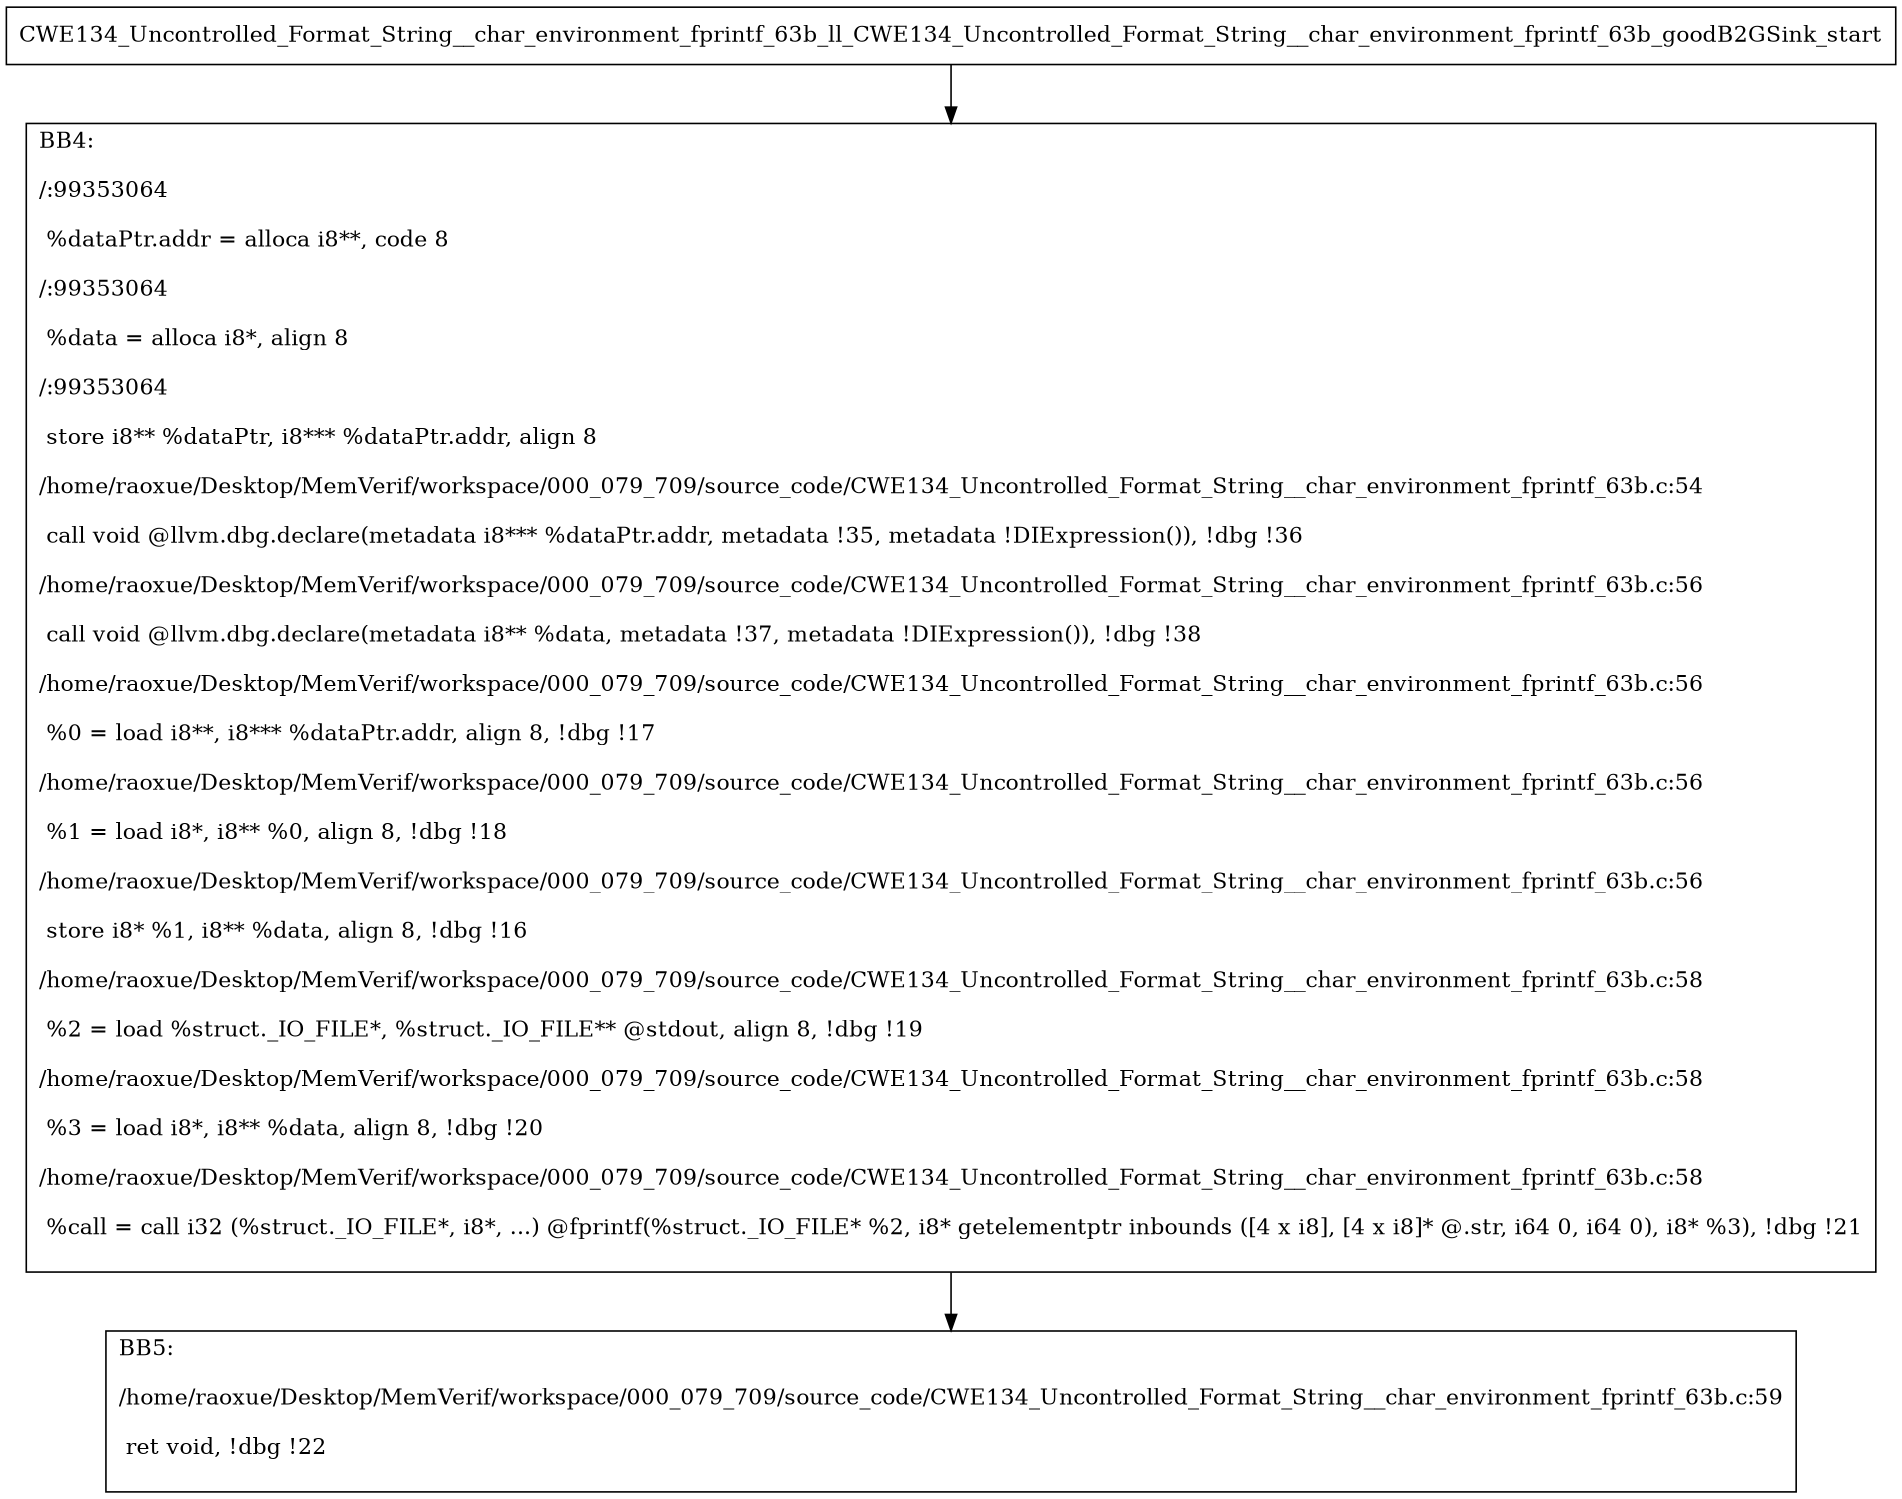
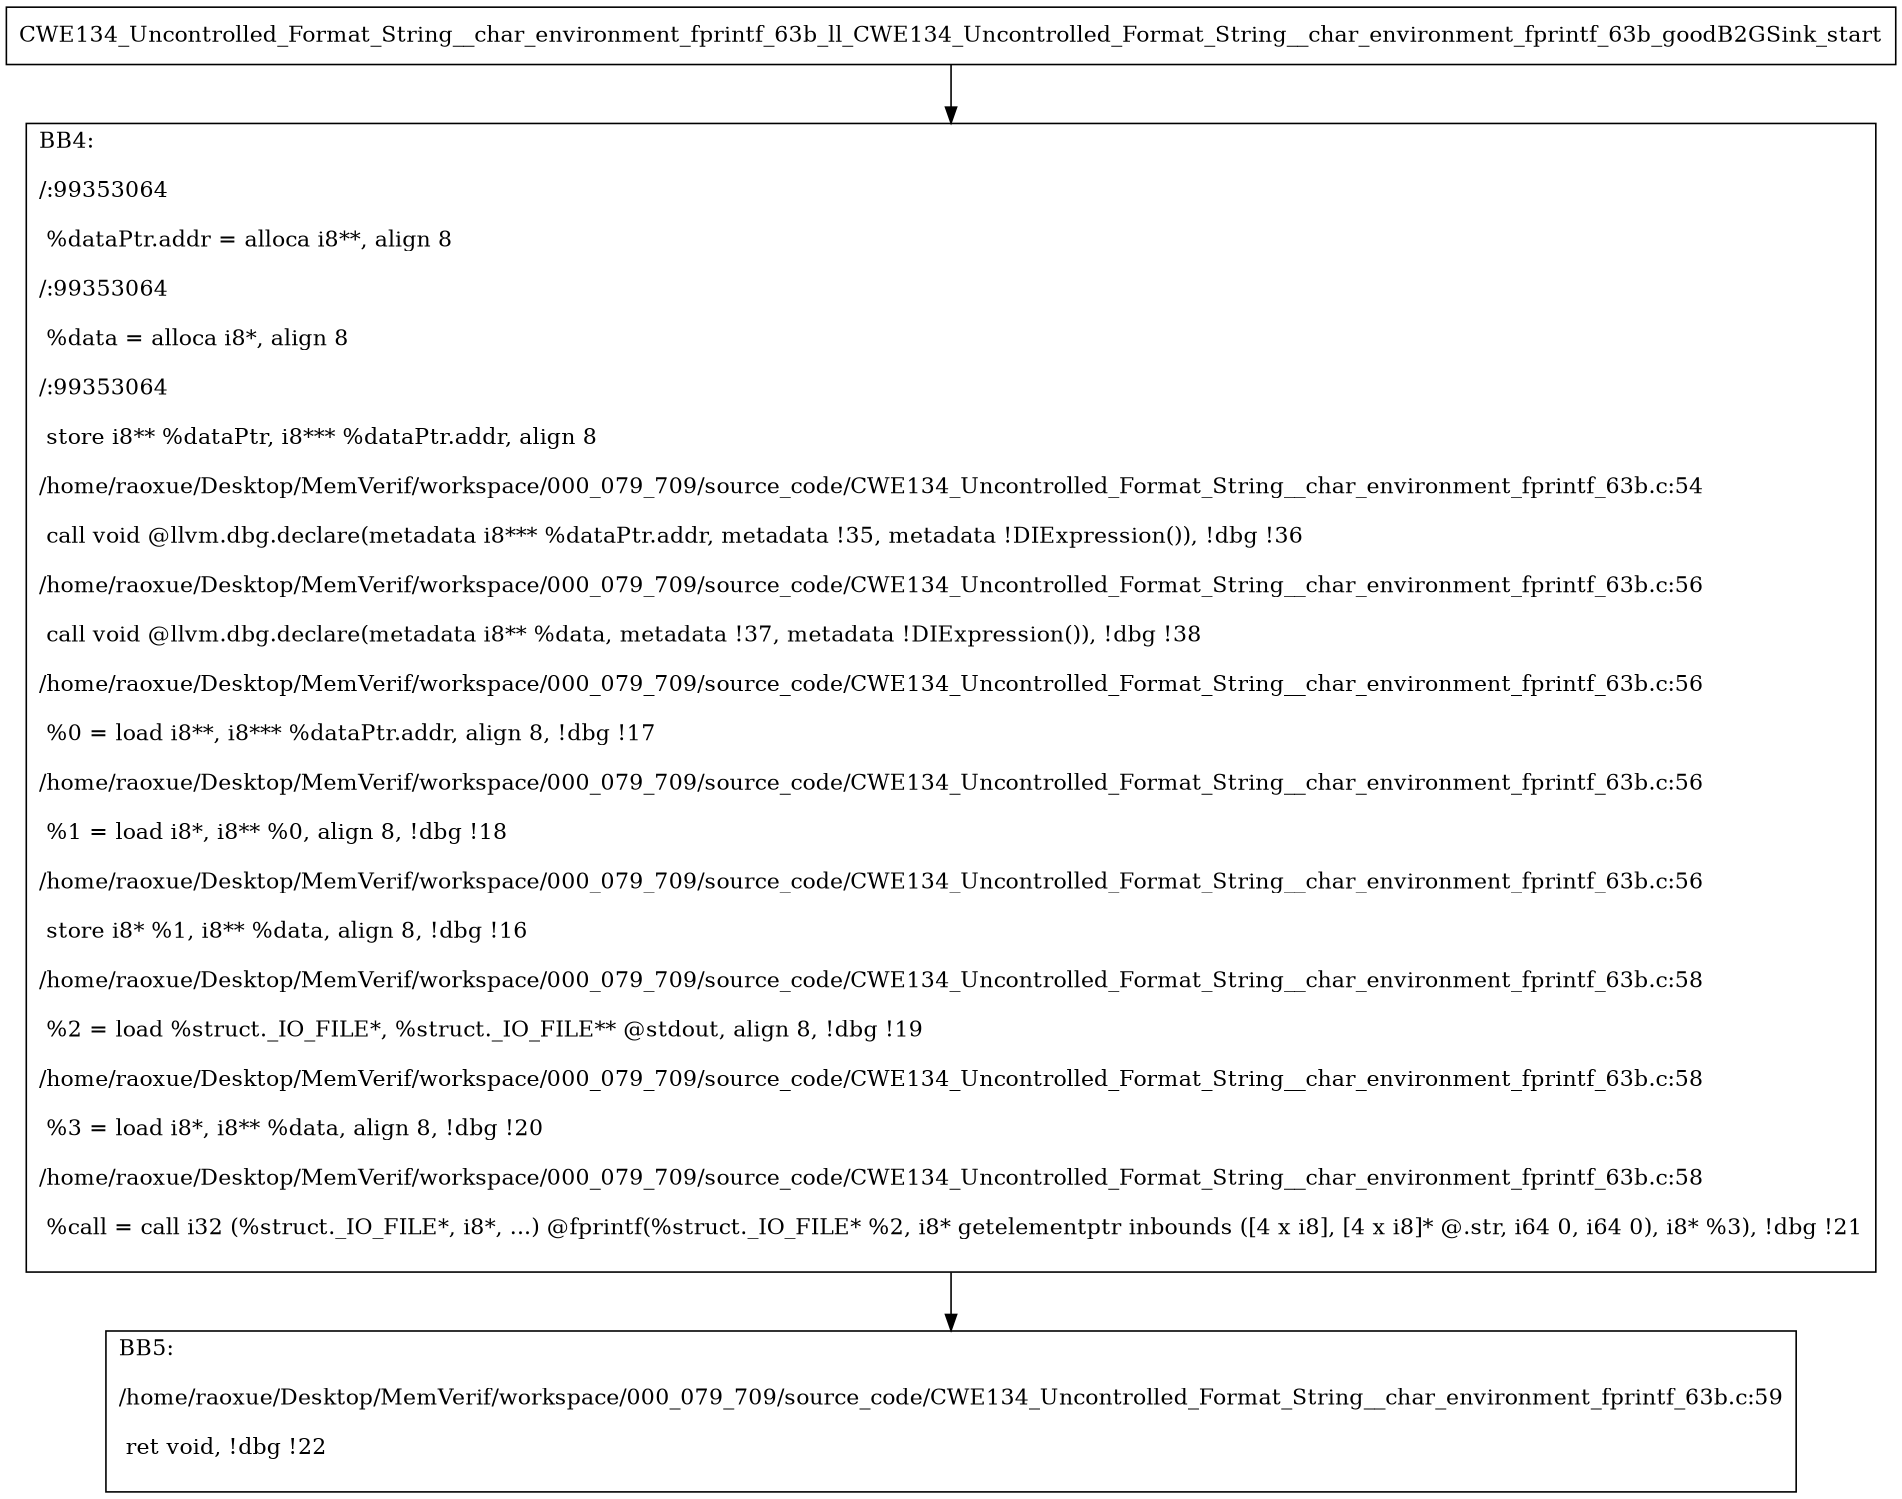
node "BB4:": text "%dataPtr.addr = alloca i8**, code 8" -> "%dataPtr.addr = alloca i8**, align 8"
